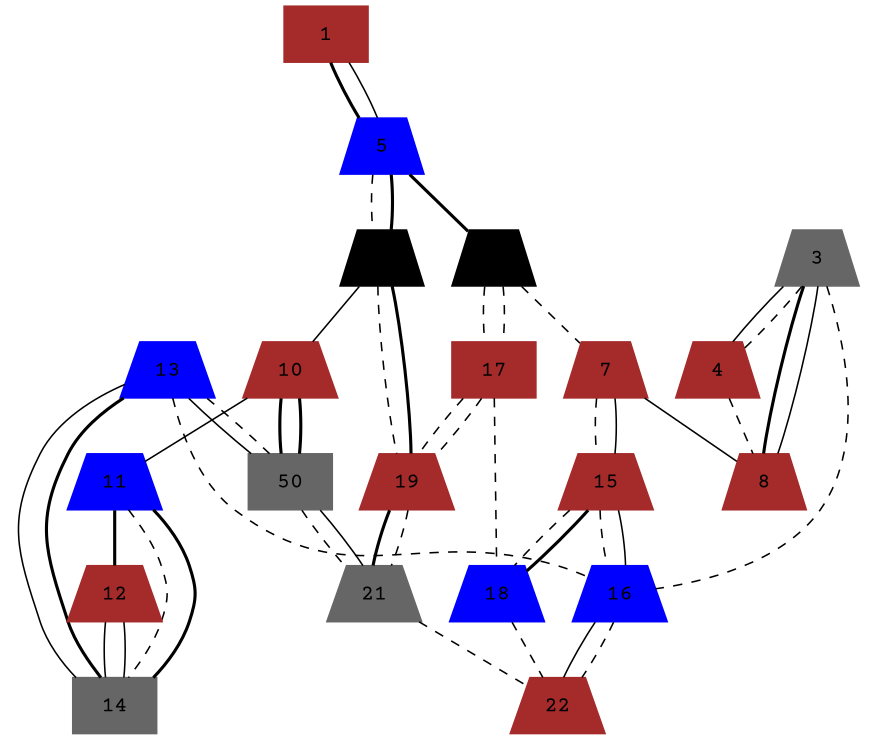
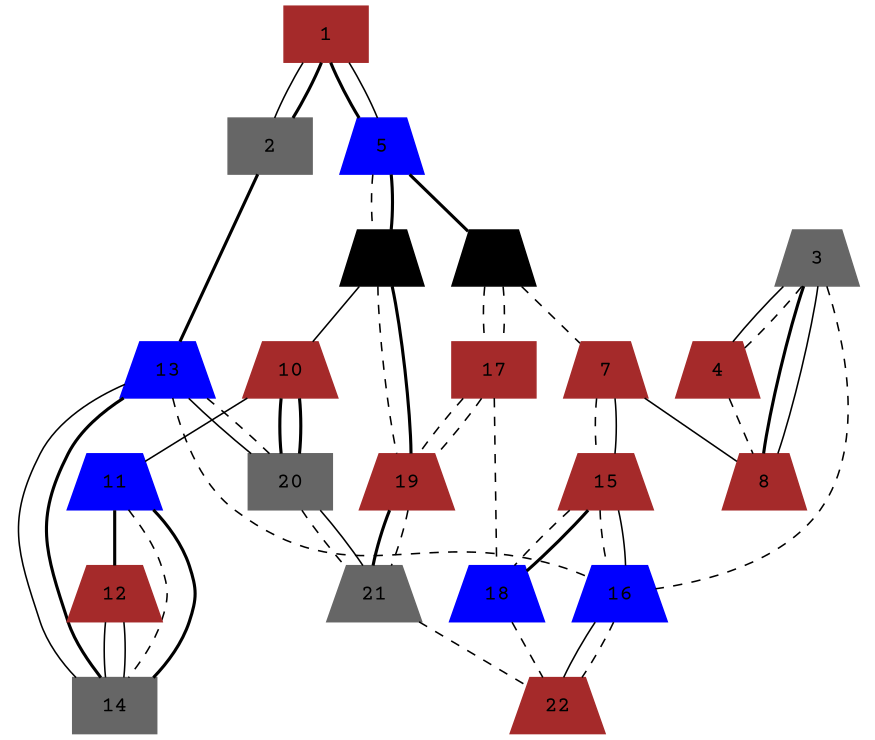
node "2": added
node "50": label "50" -> "20"
